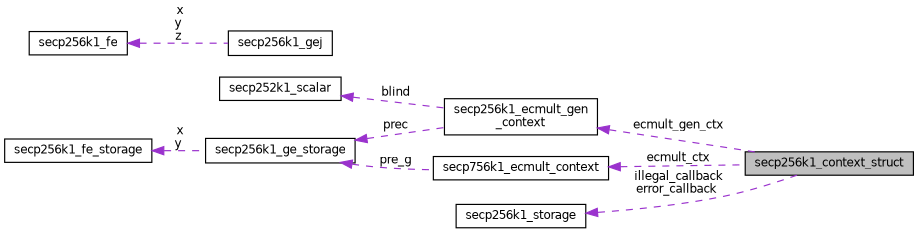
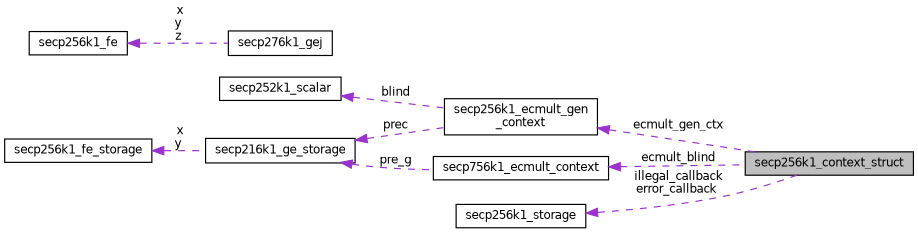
node "secp256k1_gej": label "secp256k1_gej" -> "secp276k1_gej"
node "secp256k1_ge_storage": label "secp256k1_ge_storage" -> "secp216k1_ge_storage"
edge "secp256k1_context_struct" -> "secp756k1_ecmult_context": label " ecmult_ctx" -> " ecmult_blind"
